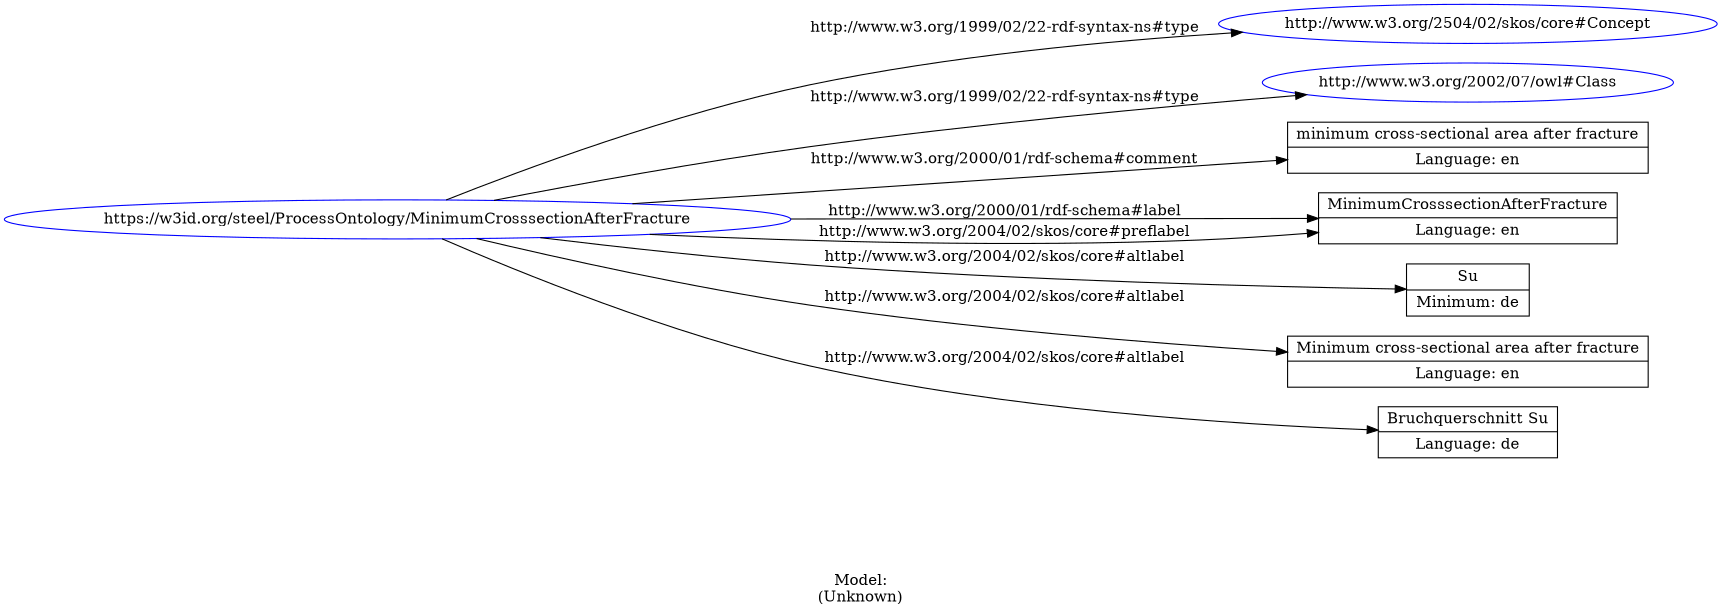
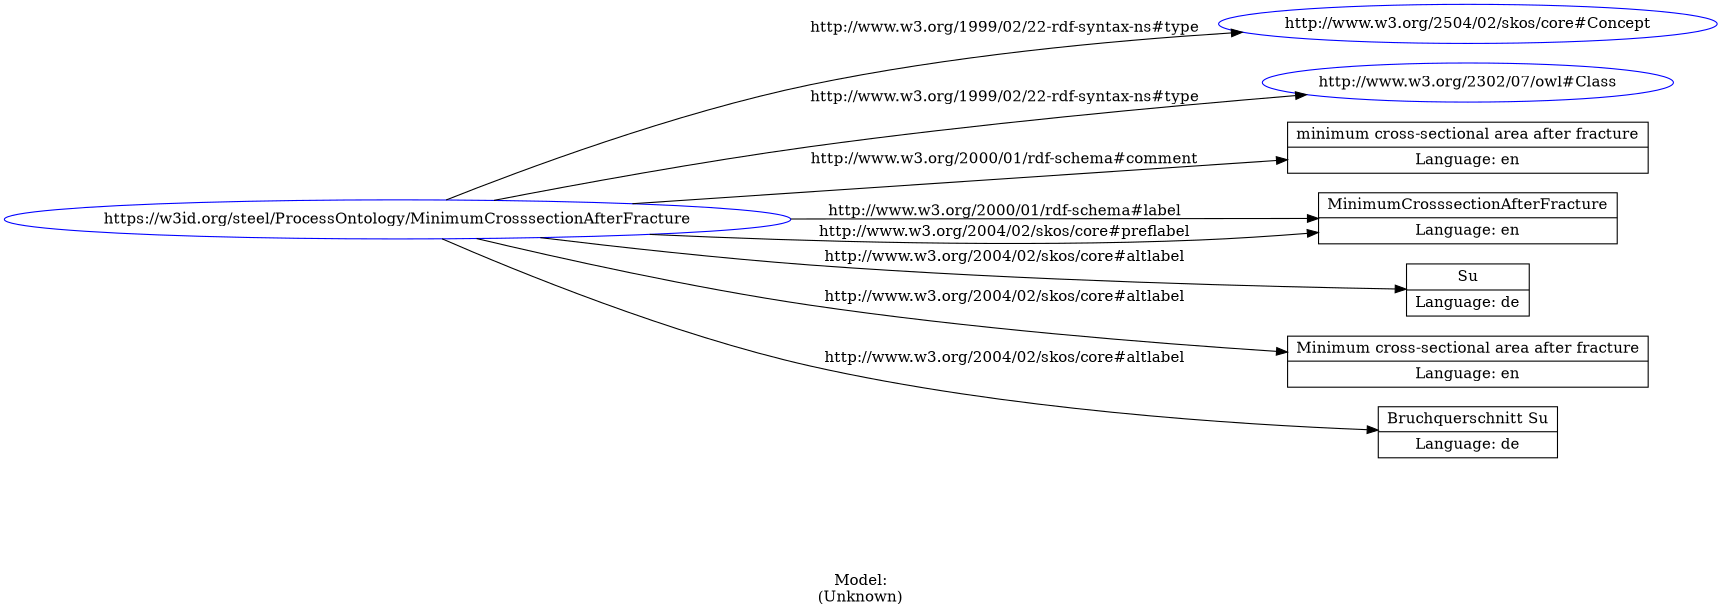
node "http://www.w3.org/2002/07/owl#Class": label "http://www.w3.org/2002/07/owl#Class" -> "http://www.w3.org/2302/07/owl#Class"
node "Su": text "Minimum: de" -> "Language: de"
